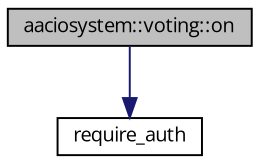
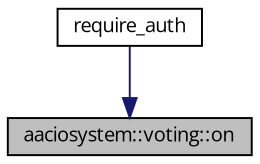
edge "aaciosystem::voting::on" -> "require_auth": reversed
